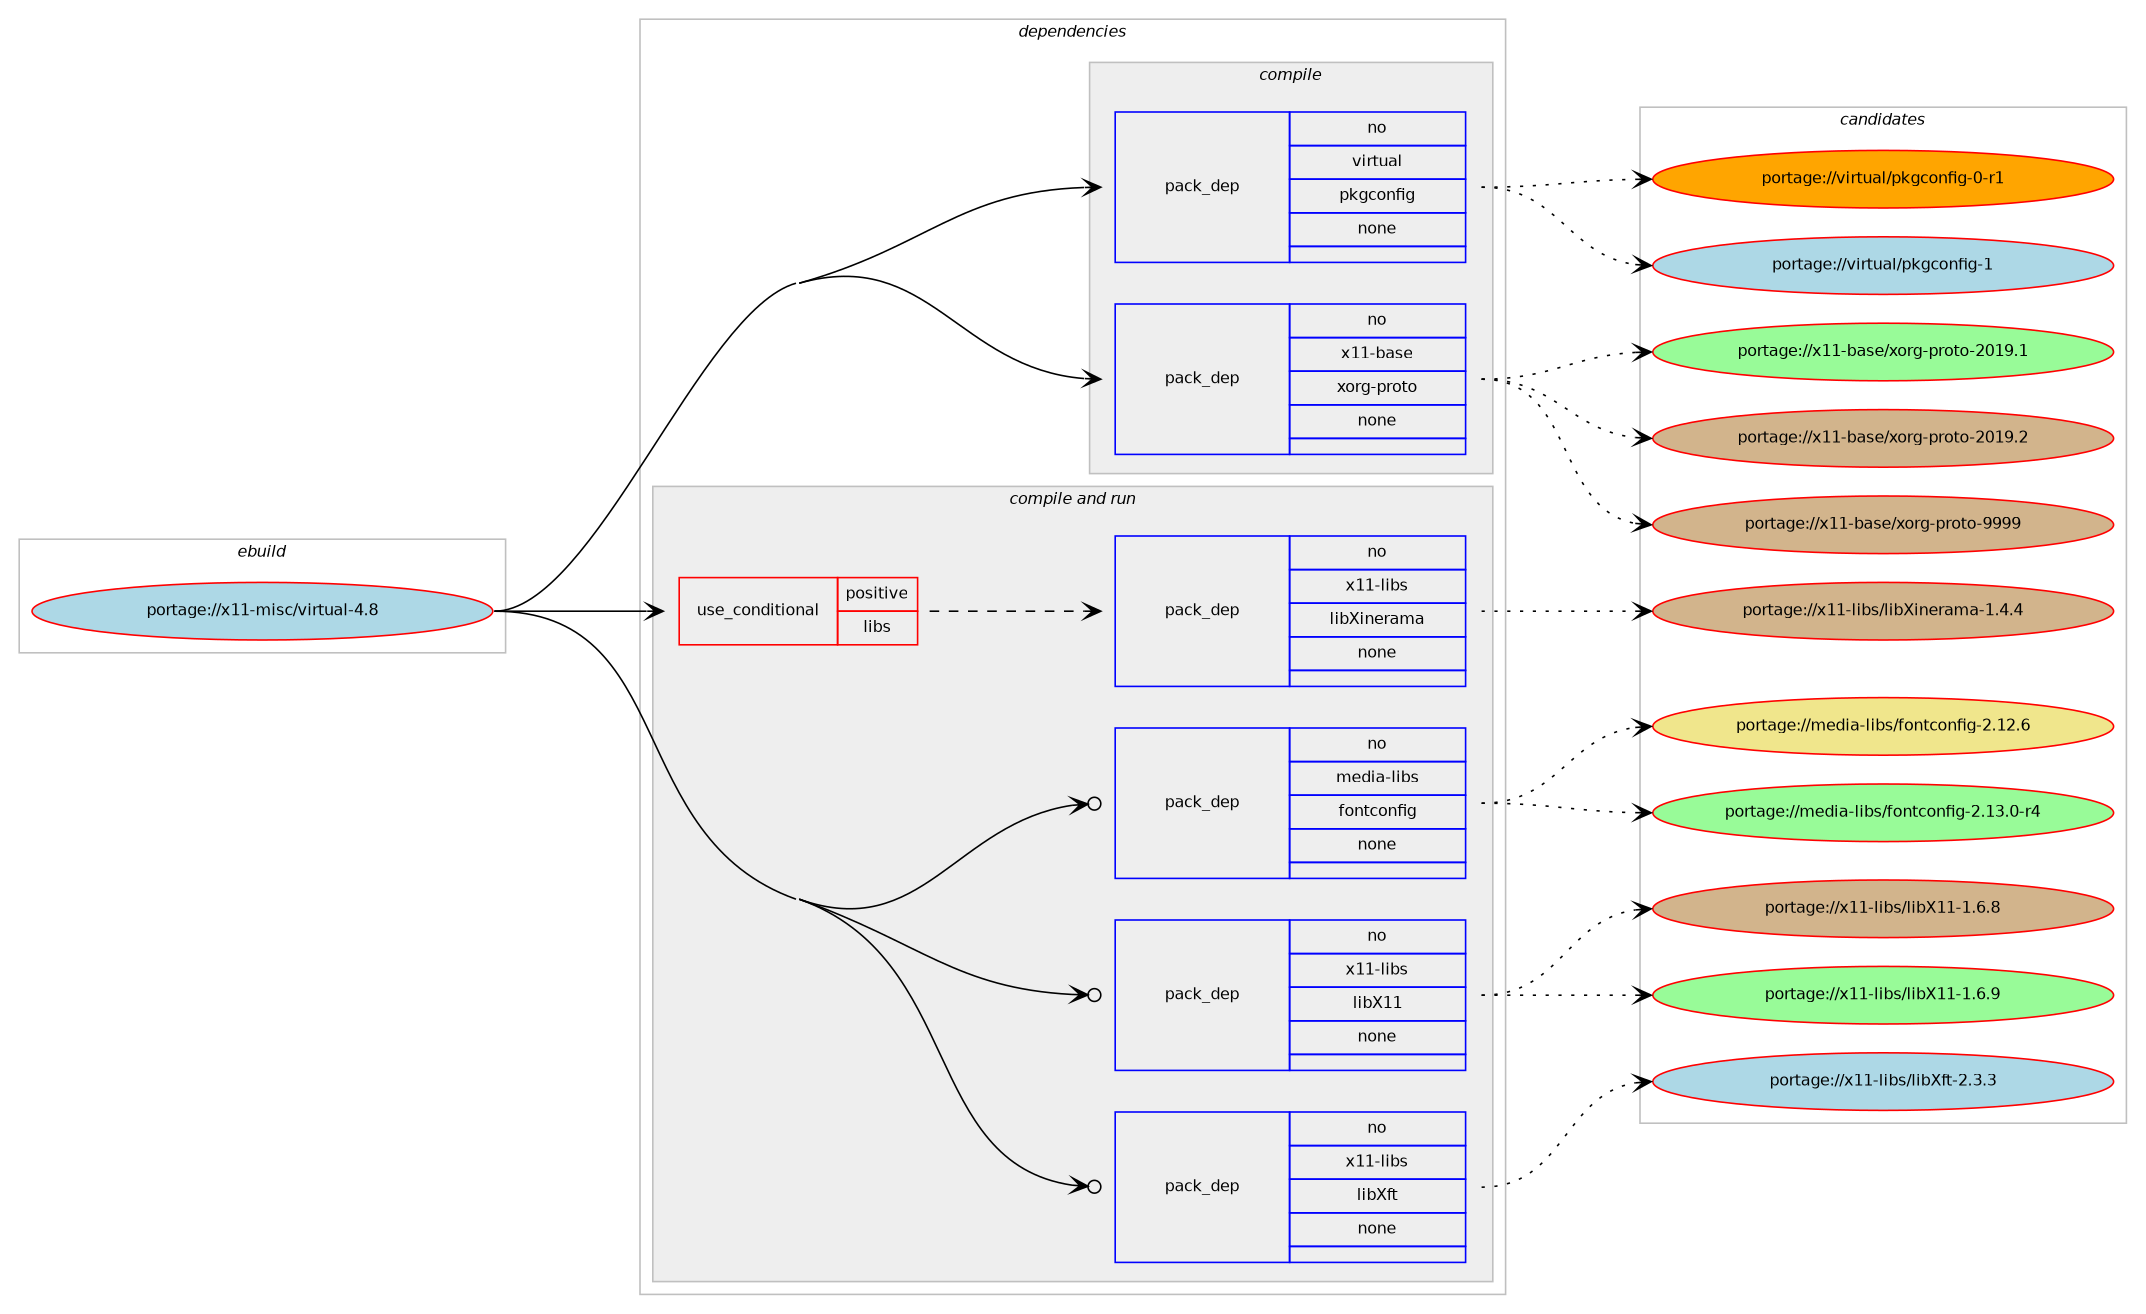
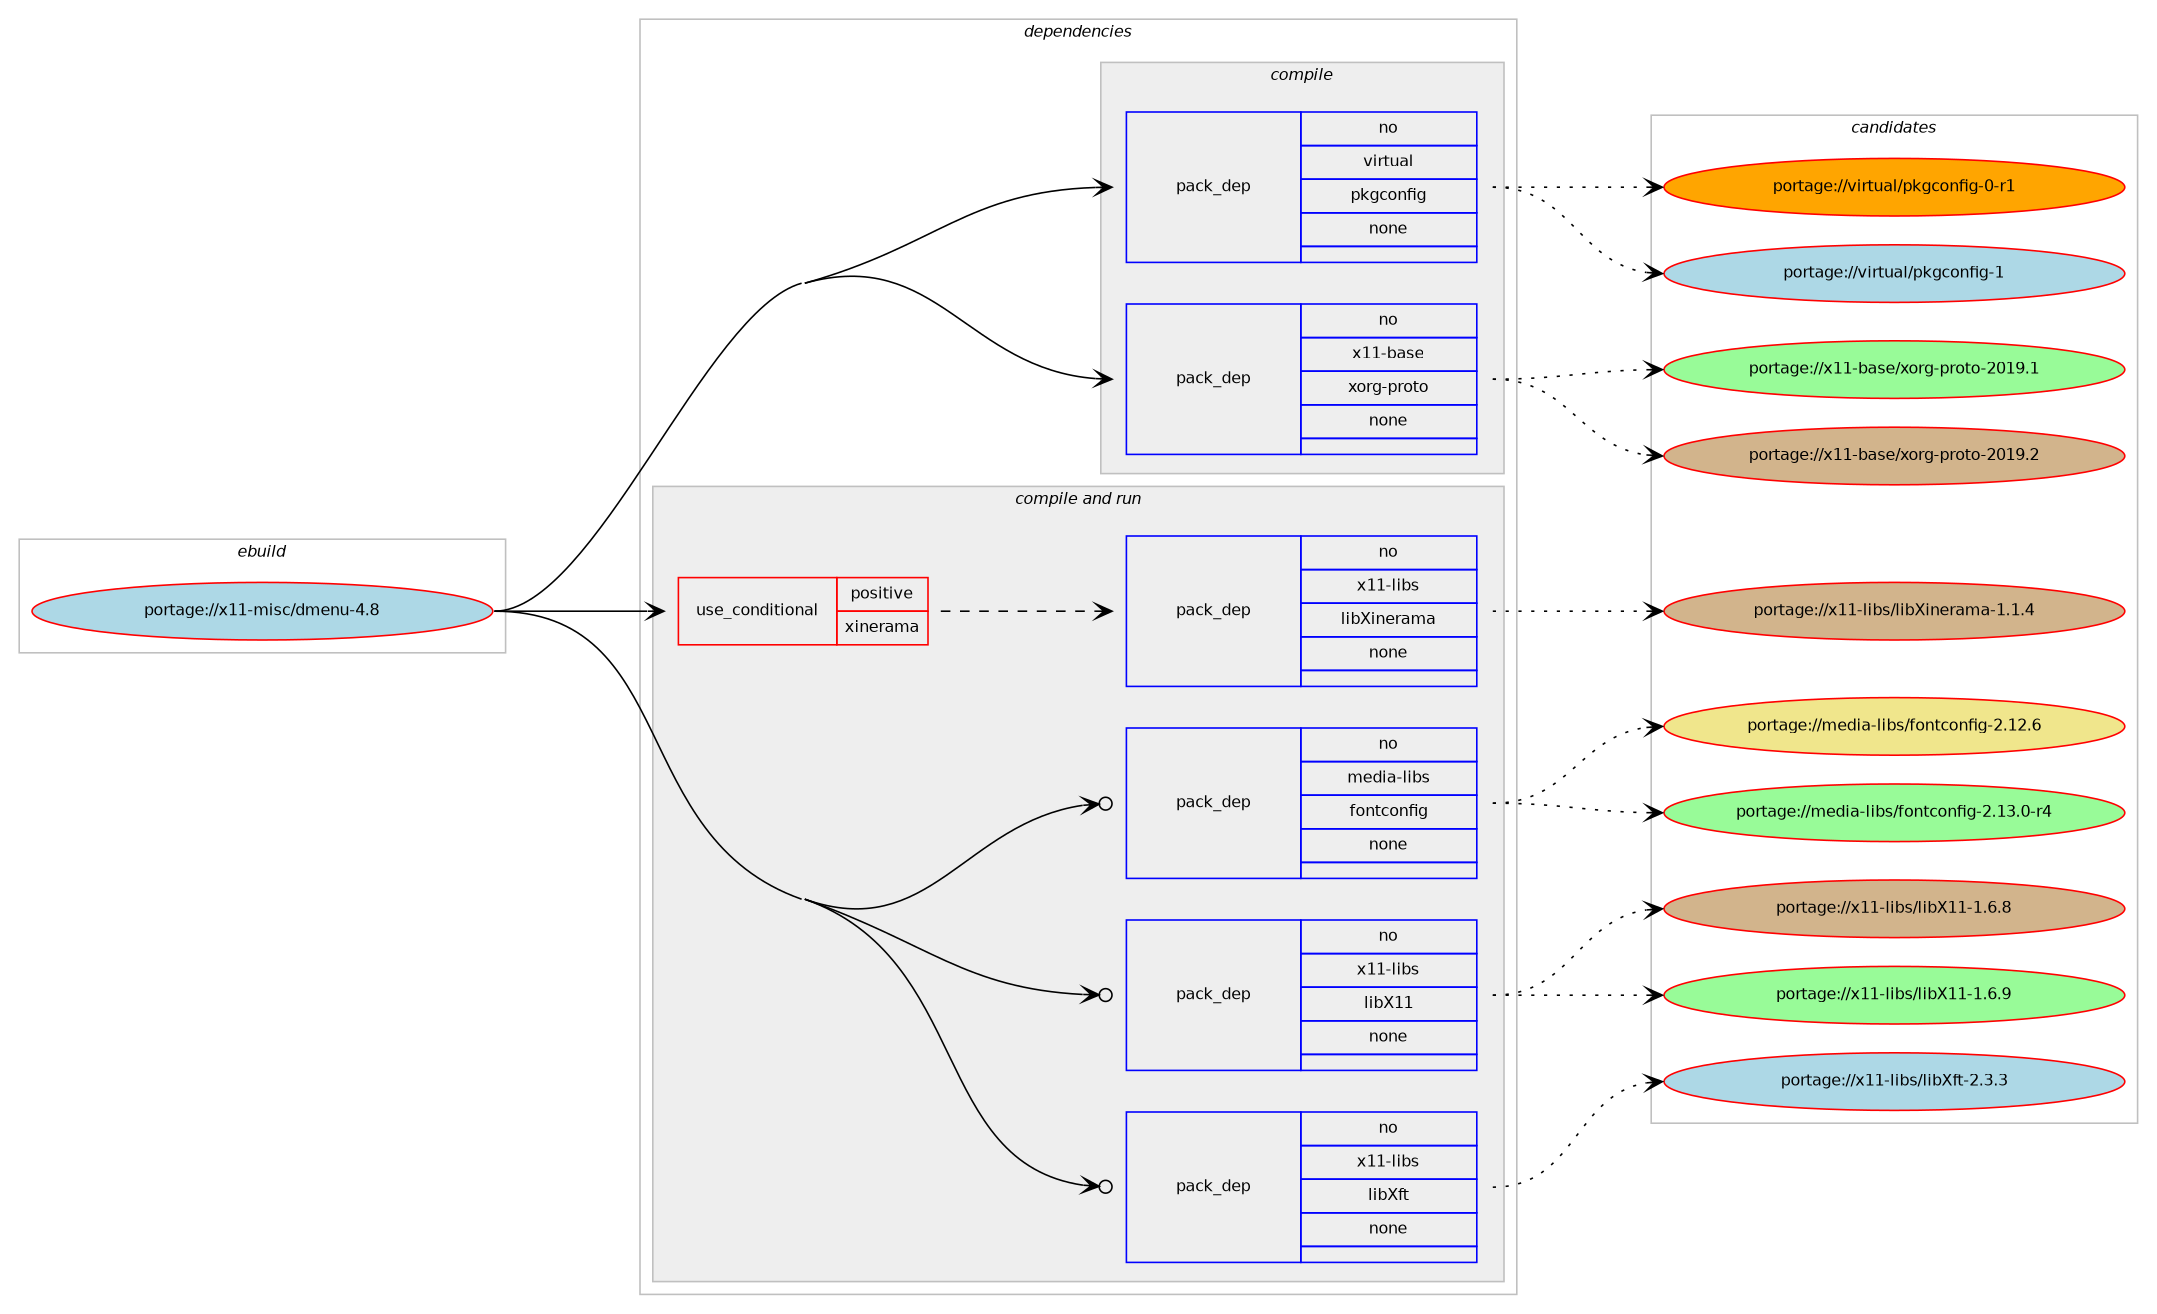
node "portage://x11-base/xorg-proto-9999": removed
node "portage://x11-misc/virtual-4.8": label "portage://x11-misc/virtual-4.8" -> "portage://x11-misc/dmenu-4.8"
node "portage://x11-libs/libXinerama-1.4.4": label "portage://x11-libs/libXinerama-1.4.4" -> "portage://x11-libs/libXinerama-1.1.4"
node "use_conditional": text "libs" -> "xinerama"
